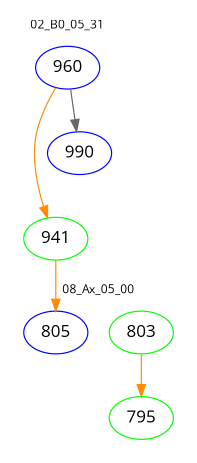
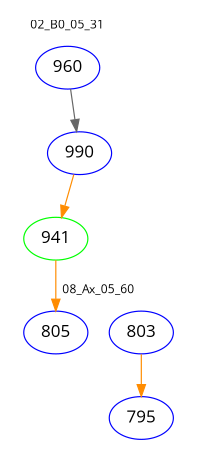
edge "960" -> "941": now "990" -> "941"
cluster "08_Ax_05_00": label "08_Ax_05_00" -> "08_Ax_05_60"
node "803": color green -> blue
node "795": color green -> blue
